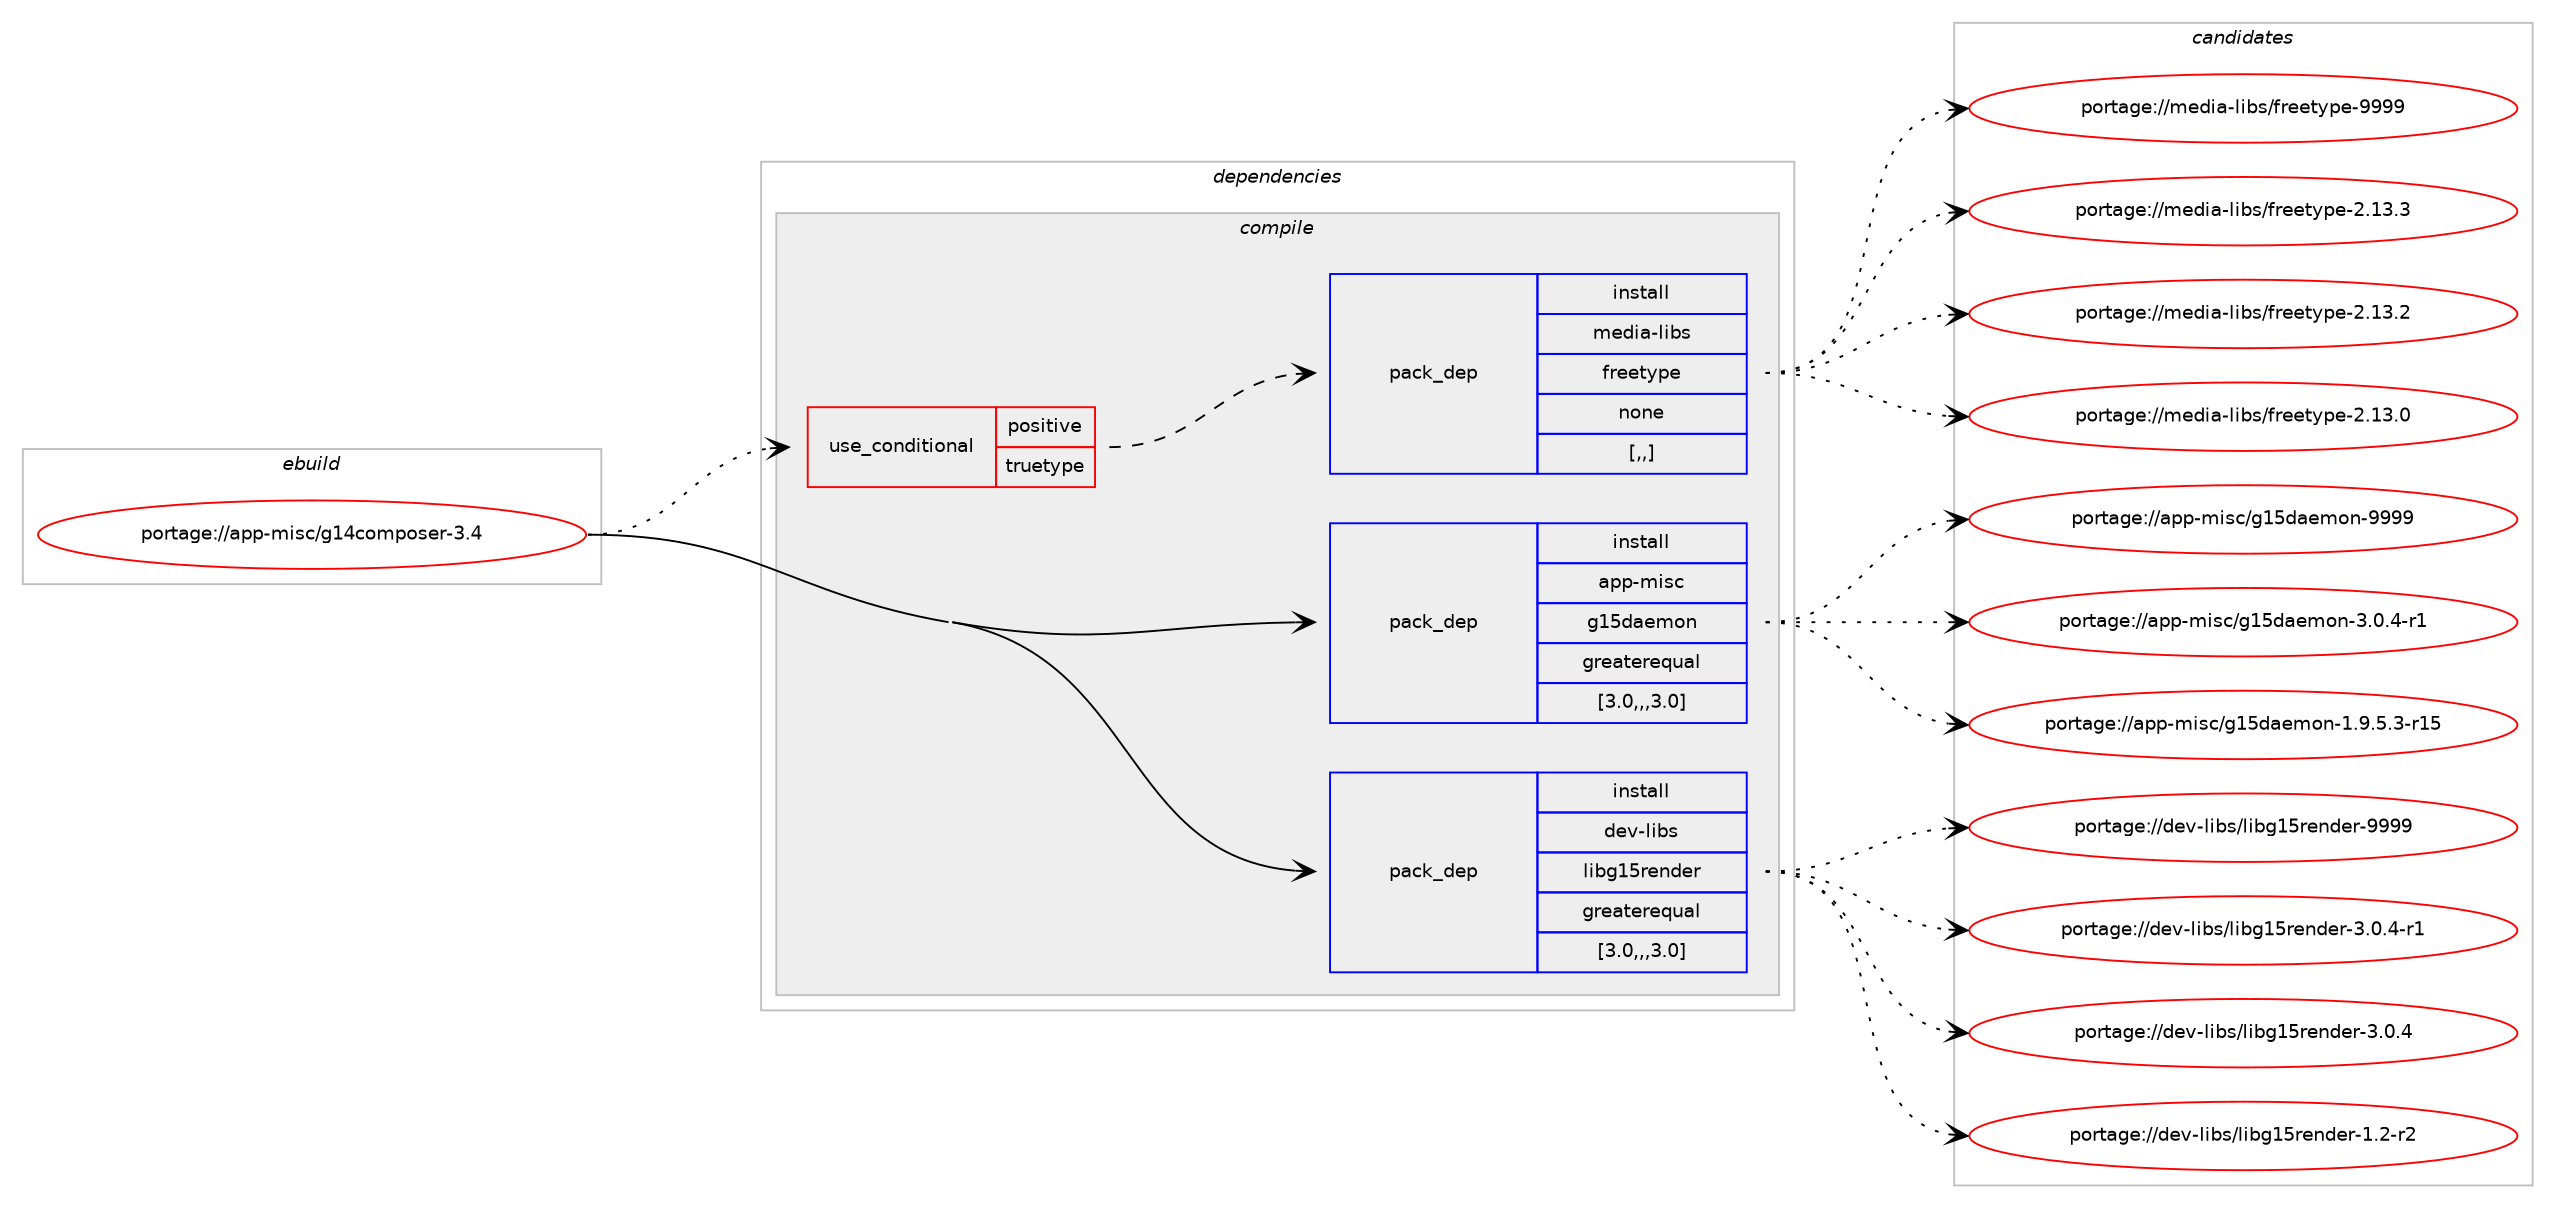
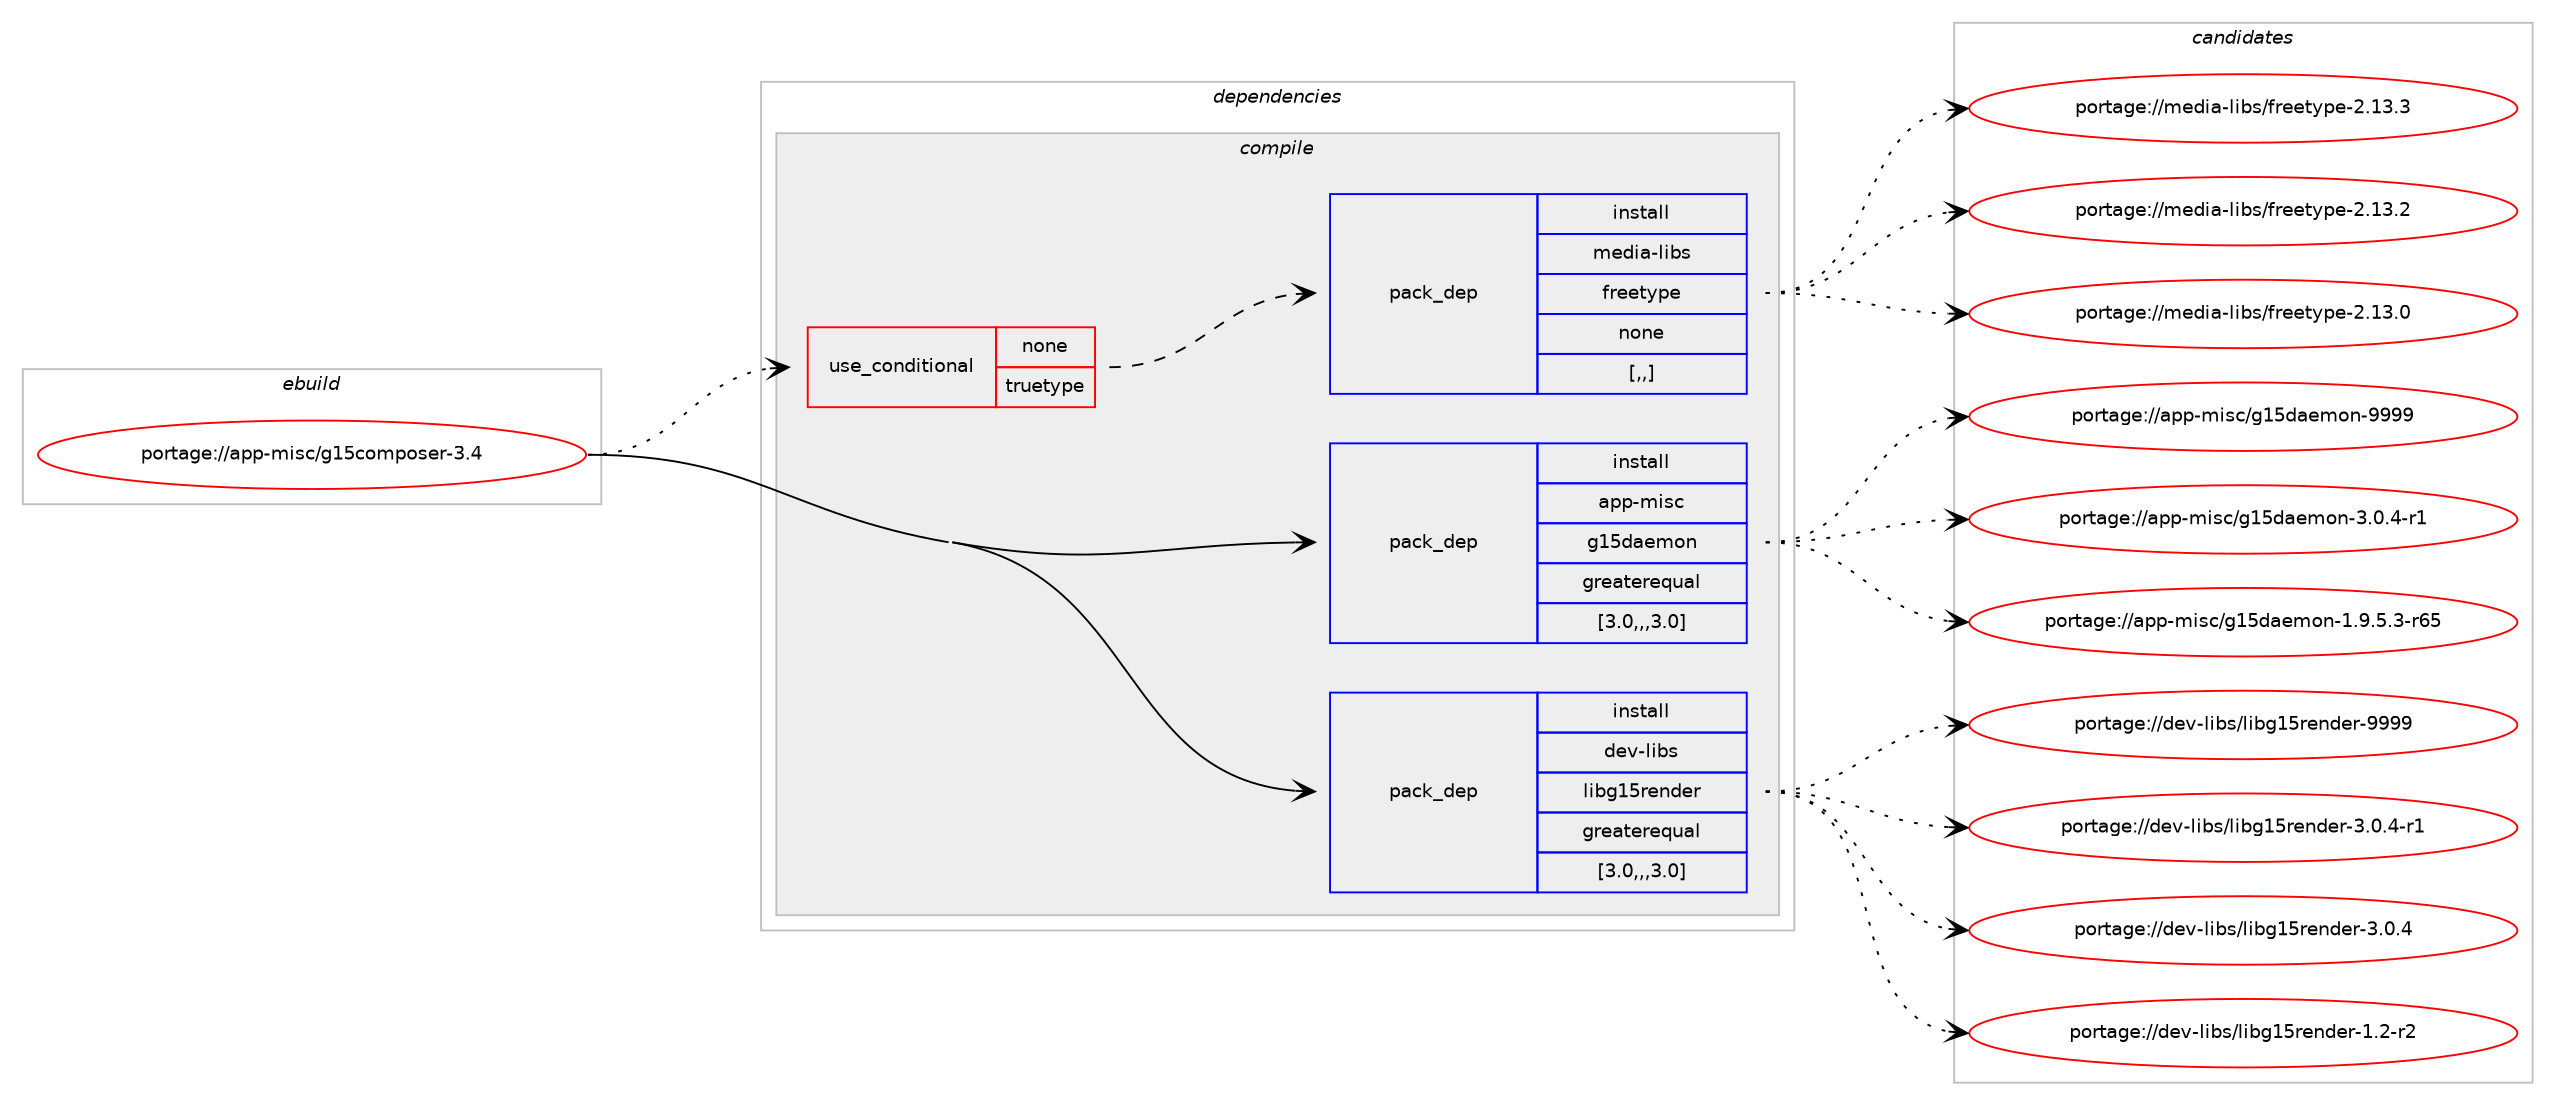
node "portage://media-libs/freetype-9999": removed
node "use_conditional": text "positive" -> "none"
node "portage://app-misc/g14composer-3.4": label "portage://app-misc/g14composer-3.4" -> "portage://app-misc/g15composer-3.4"
node "portage://app-misc/g15daemon-1.9.5.3-r15": label "portage://app-misc/g15daemon-1.9.5.3-r15" -> "portage://app-misc/g15daemon-1.9.5.3-r65"
